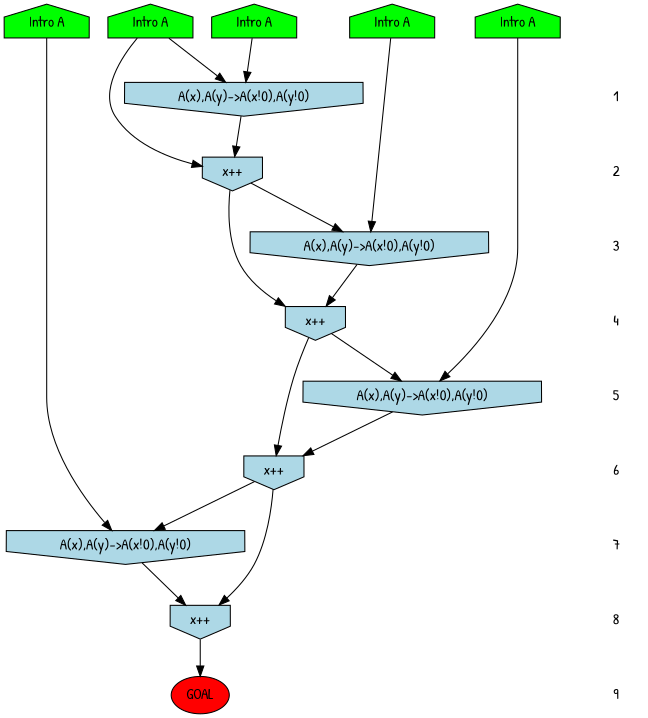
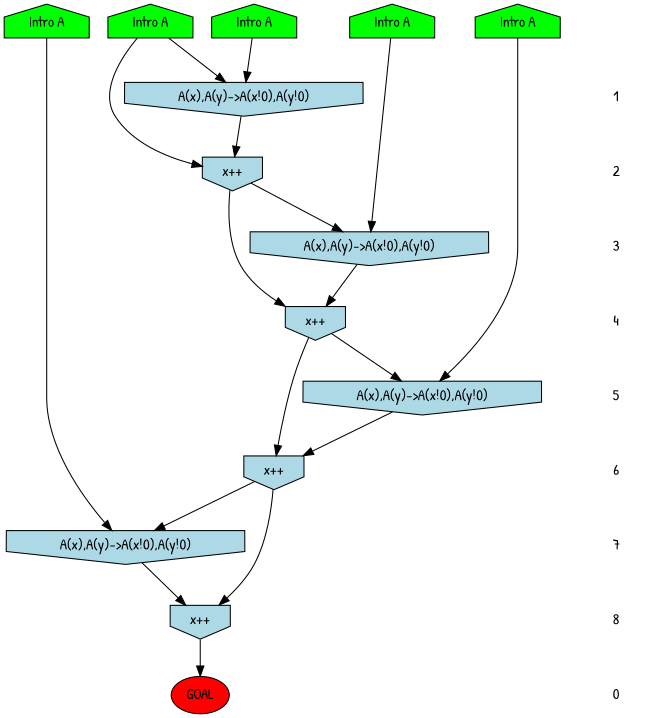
node "9": label "9" -> "0"
